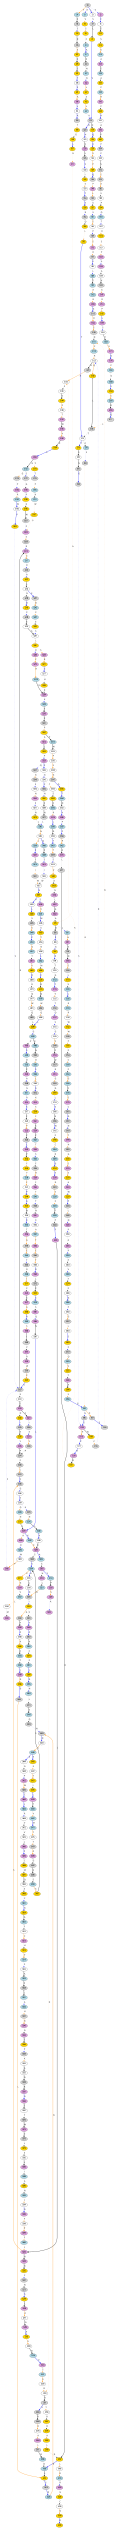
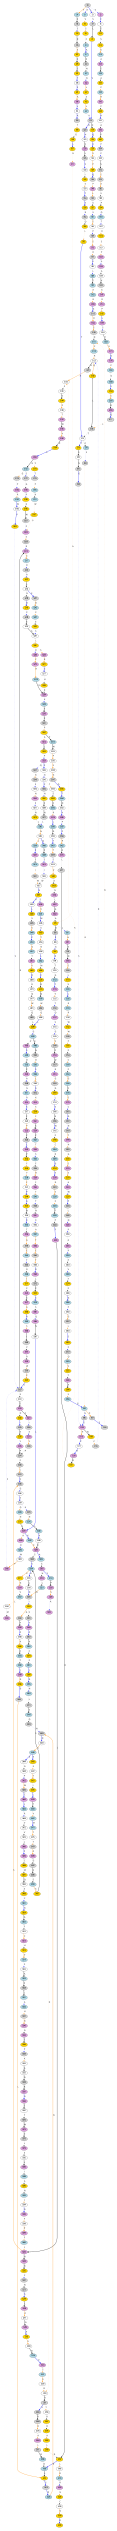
node "S579": fillcolor gold -> plum
